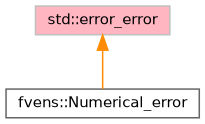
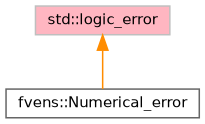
node "std::error_error": label "std::error_error" -> "std::logic_error"
